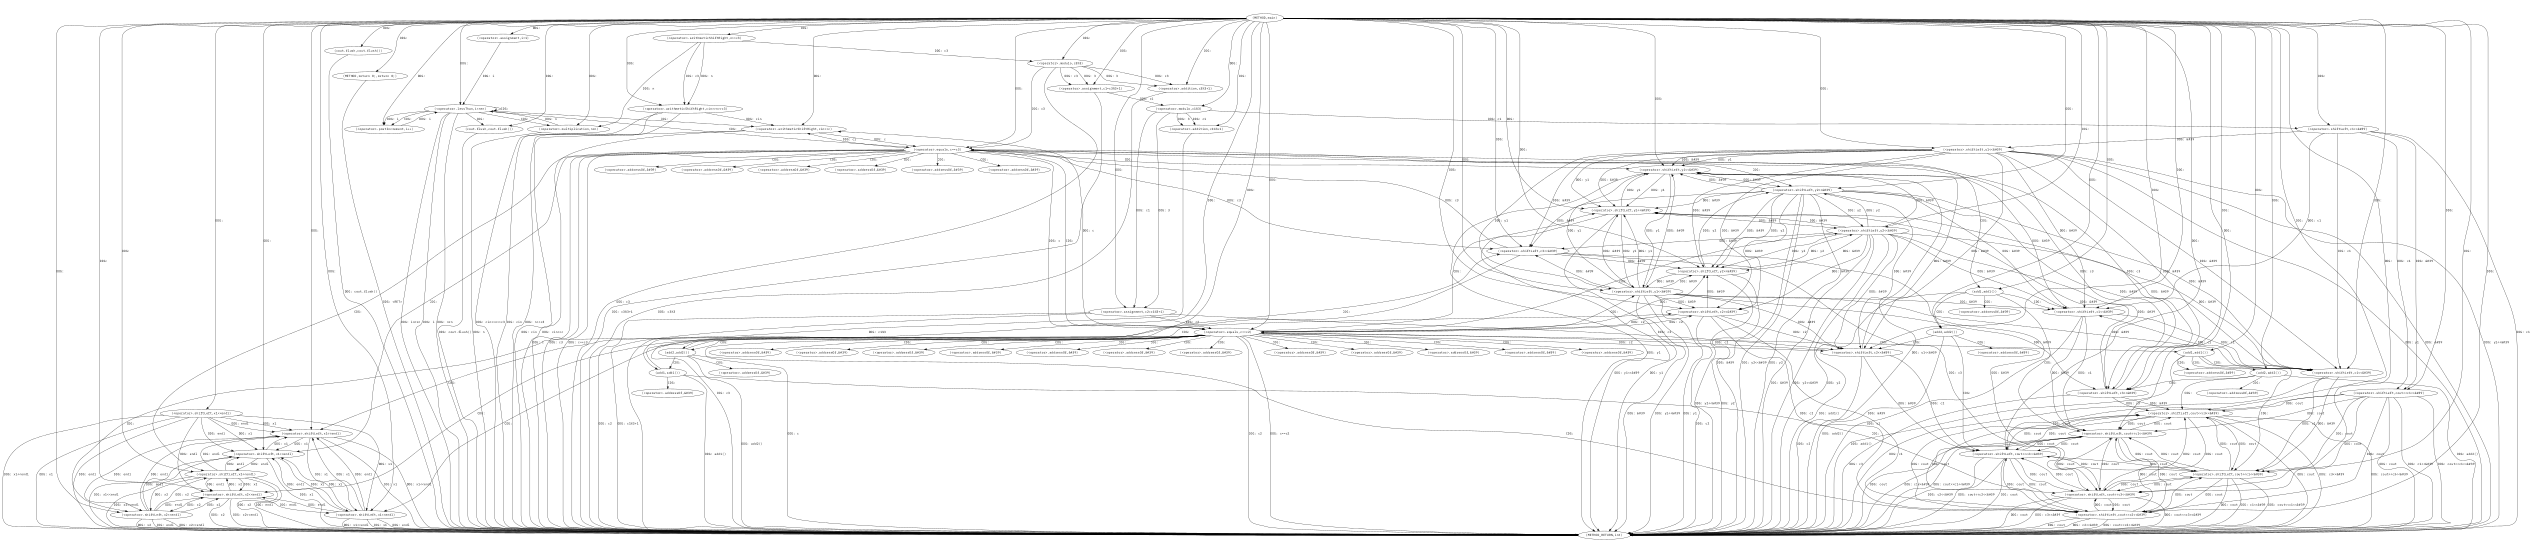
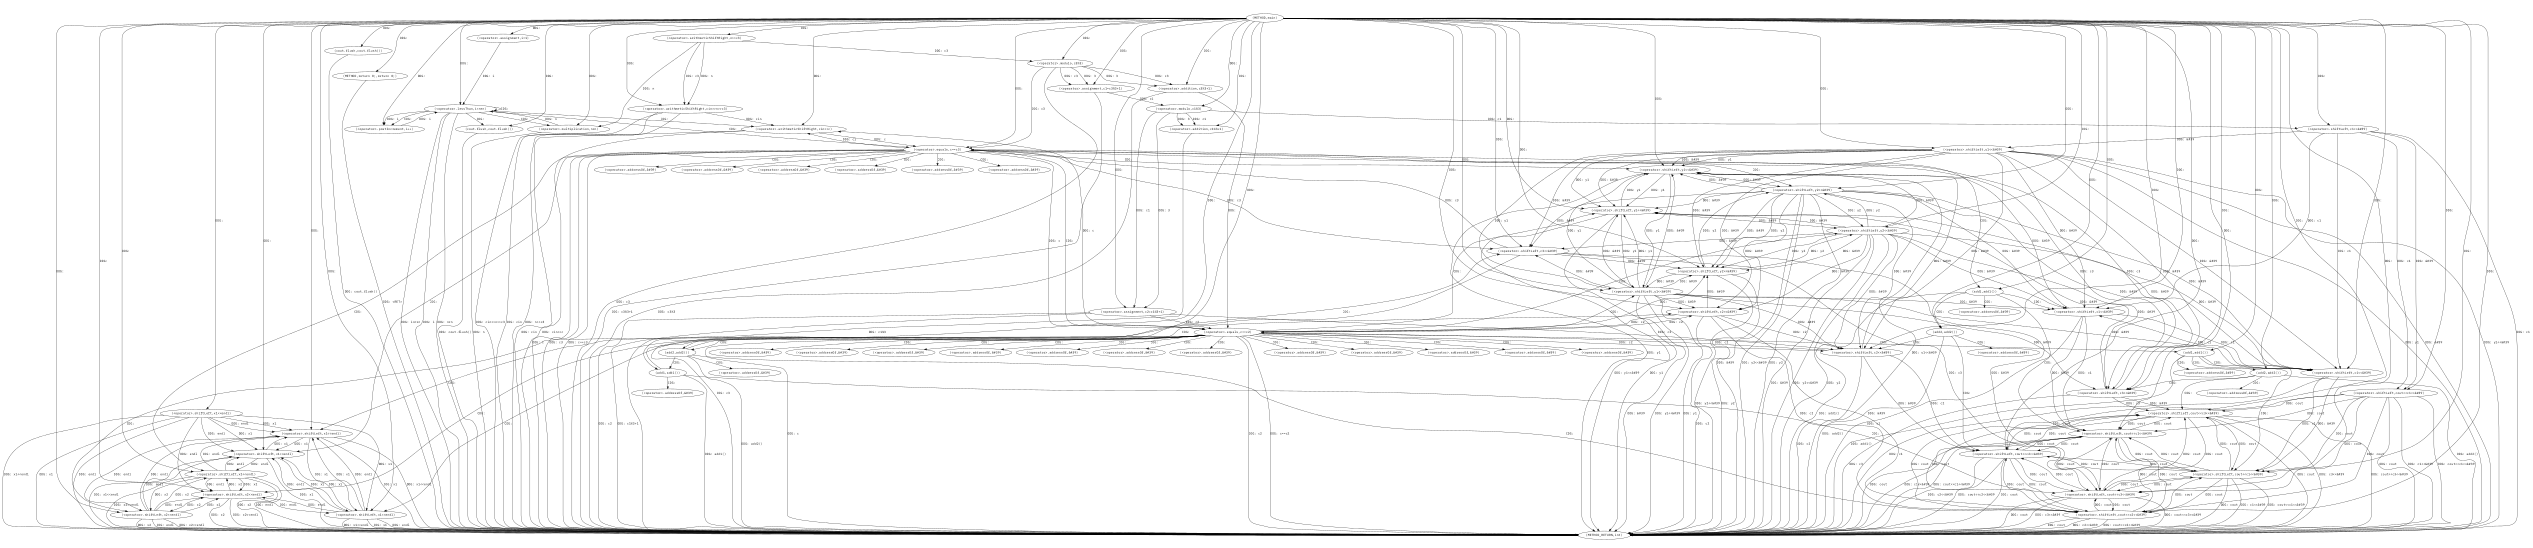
edge "(METHOD,main)" -> "(<operator>.equals,c==c2)": now "(<operator>.addition,c3%3+1)" -> "(<operator>.equals,c==c2)"
